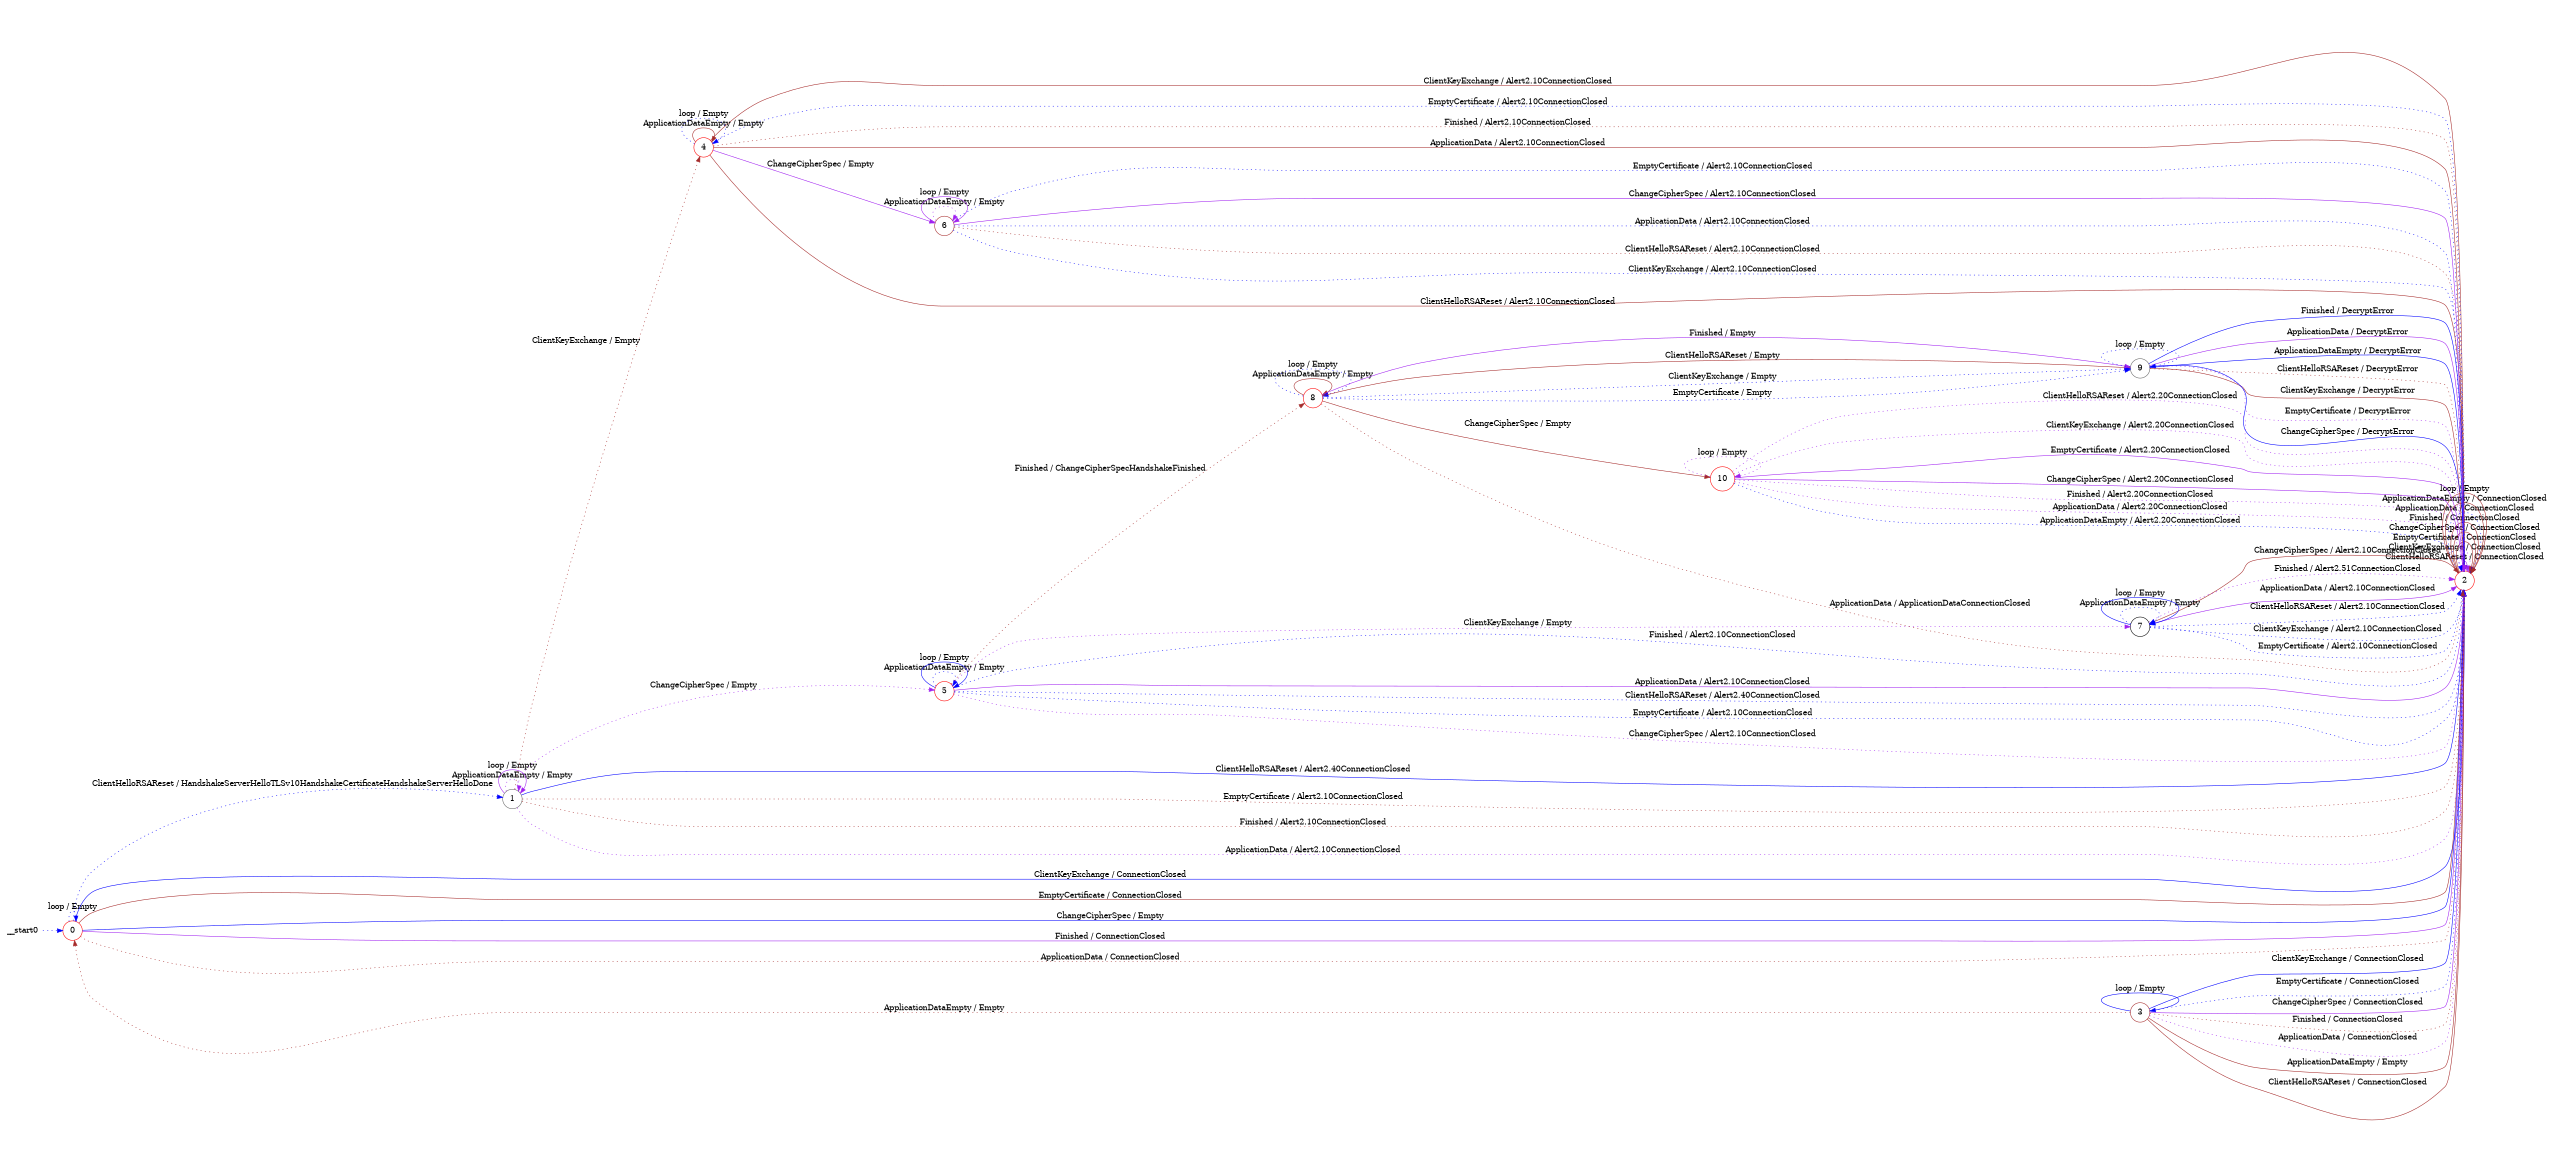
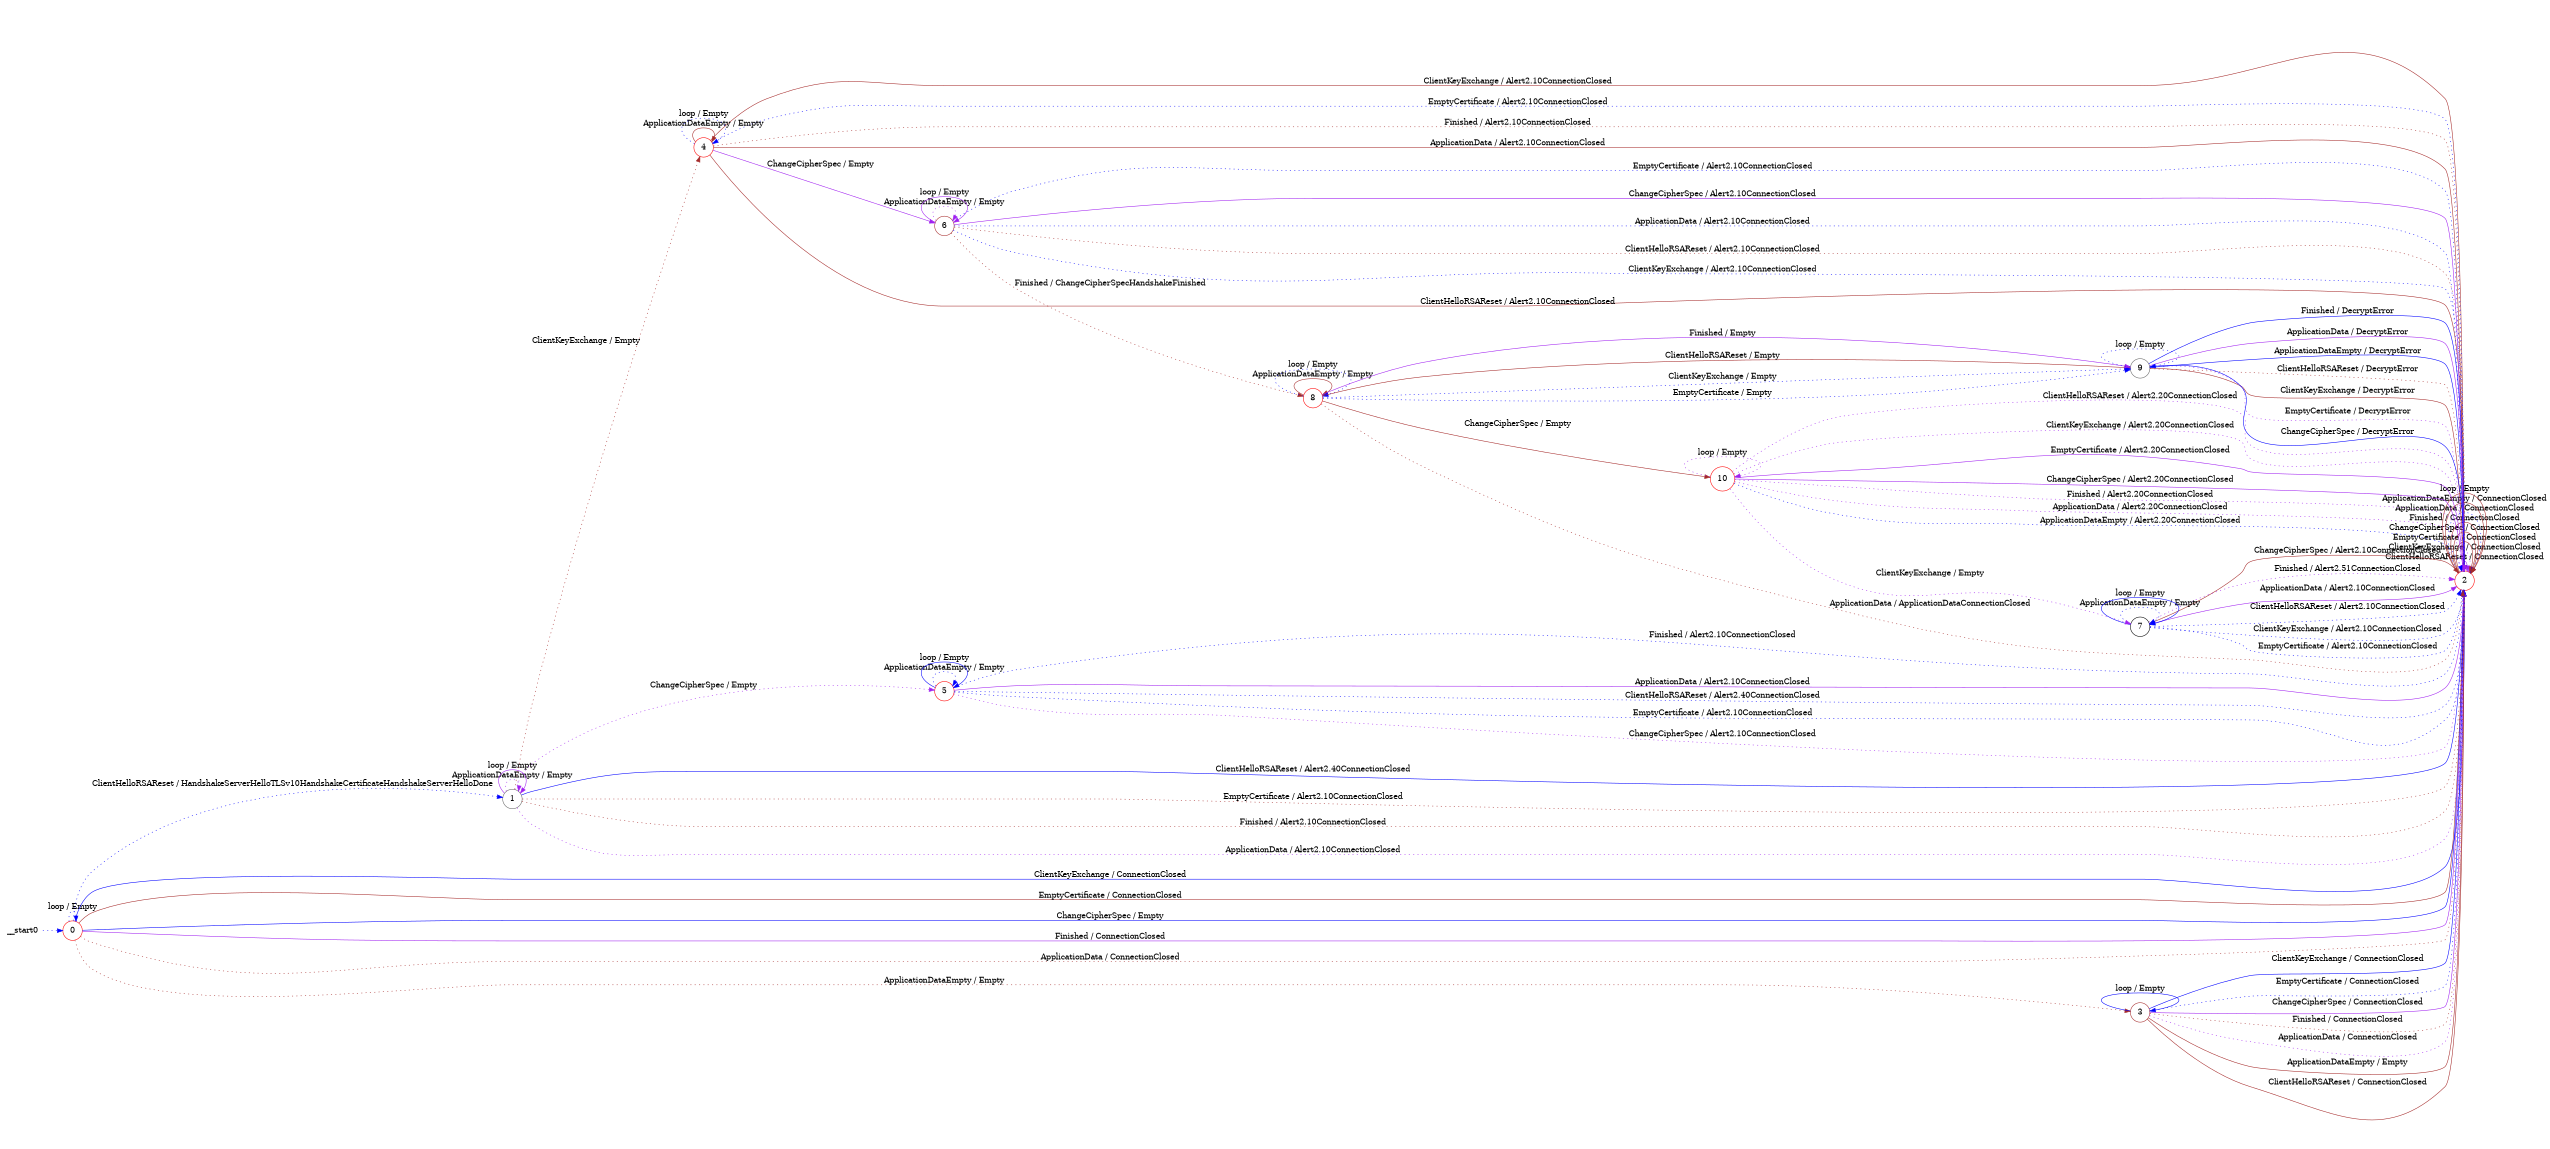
edge "5" -> "8": now "6" -> "8"
edge "5" -> "7": now "10" -> "7"
edge "3" -> "0": reversed
